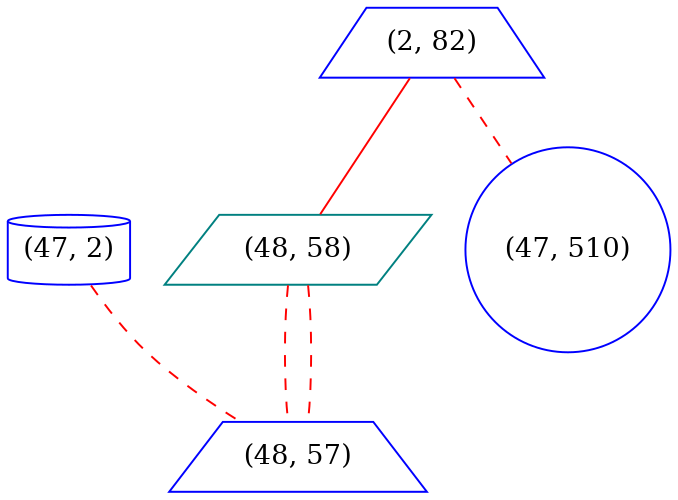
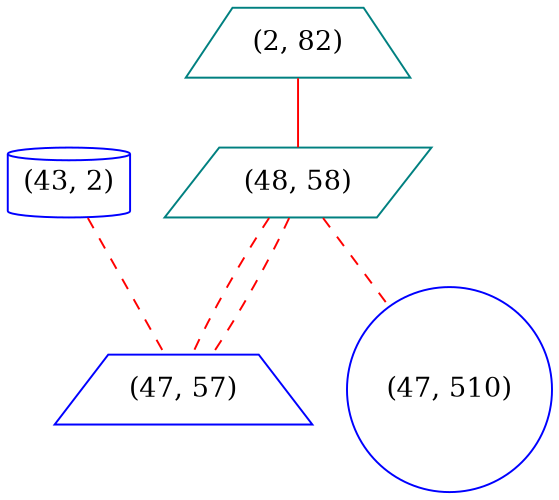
node "(2, 82)": color blue -> teal
edge "(2, 82)" -- "(47, 510)": now "(48, 58)" -- "(47, 510)"
node "(47, 2)": label "(47, 2)" -> "(43, 2)"
node "(48, 57)": label "(48, 57)" -> "(47, 57)"
